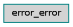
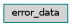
node "error_error": label "error_error" -> "error_data"
